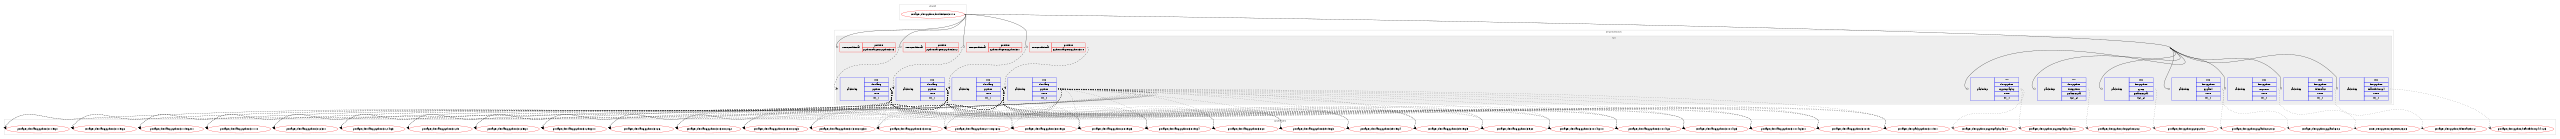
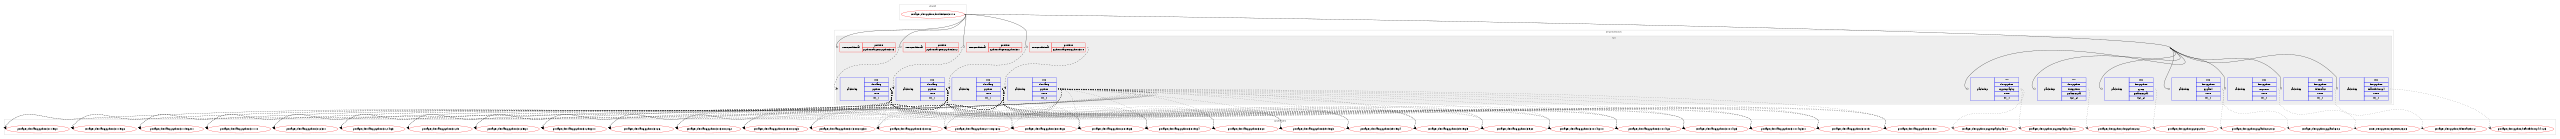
node "portage://dev-pack/python-3.11.9-r1": label "portage://dev-pack/python-3.11.9-r1" -> "portage://dev-lang/python-3.11.9-r1"
